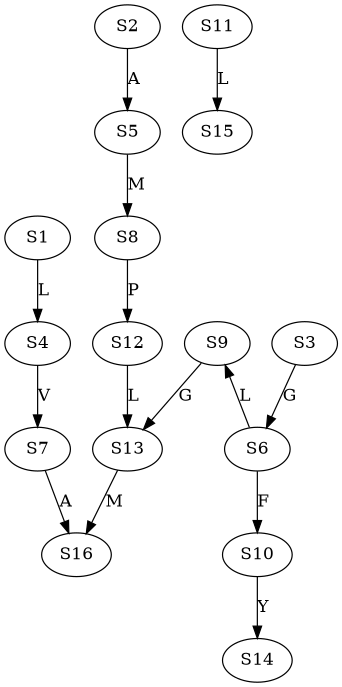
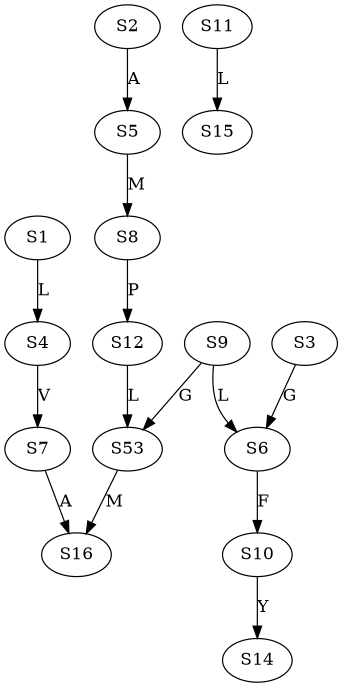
edge "S6" -> "S9": reversed
node "S13": label "S13" -> "S53"
